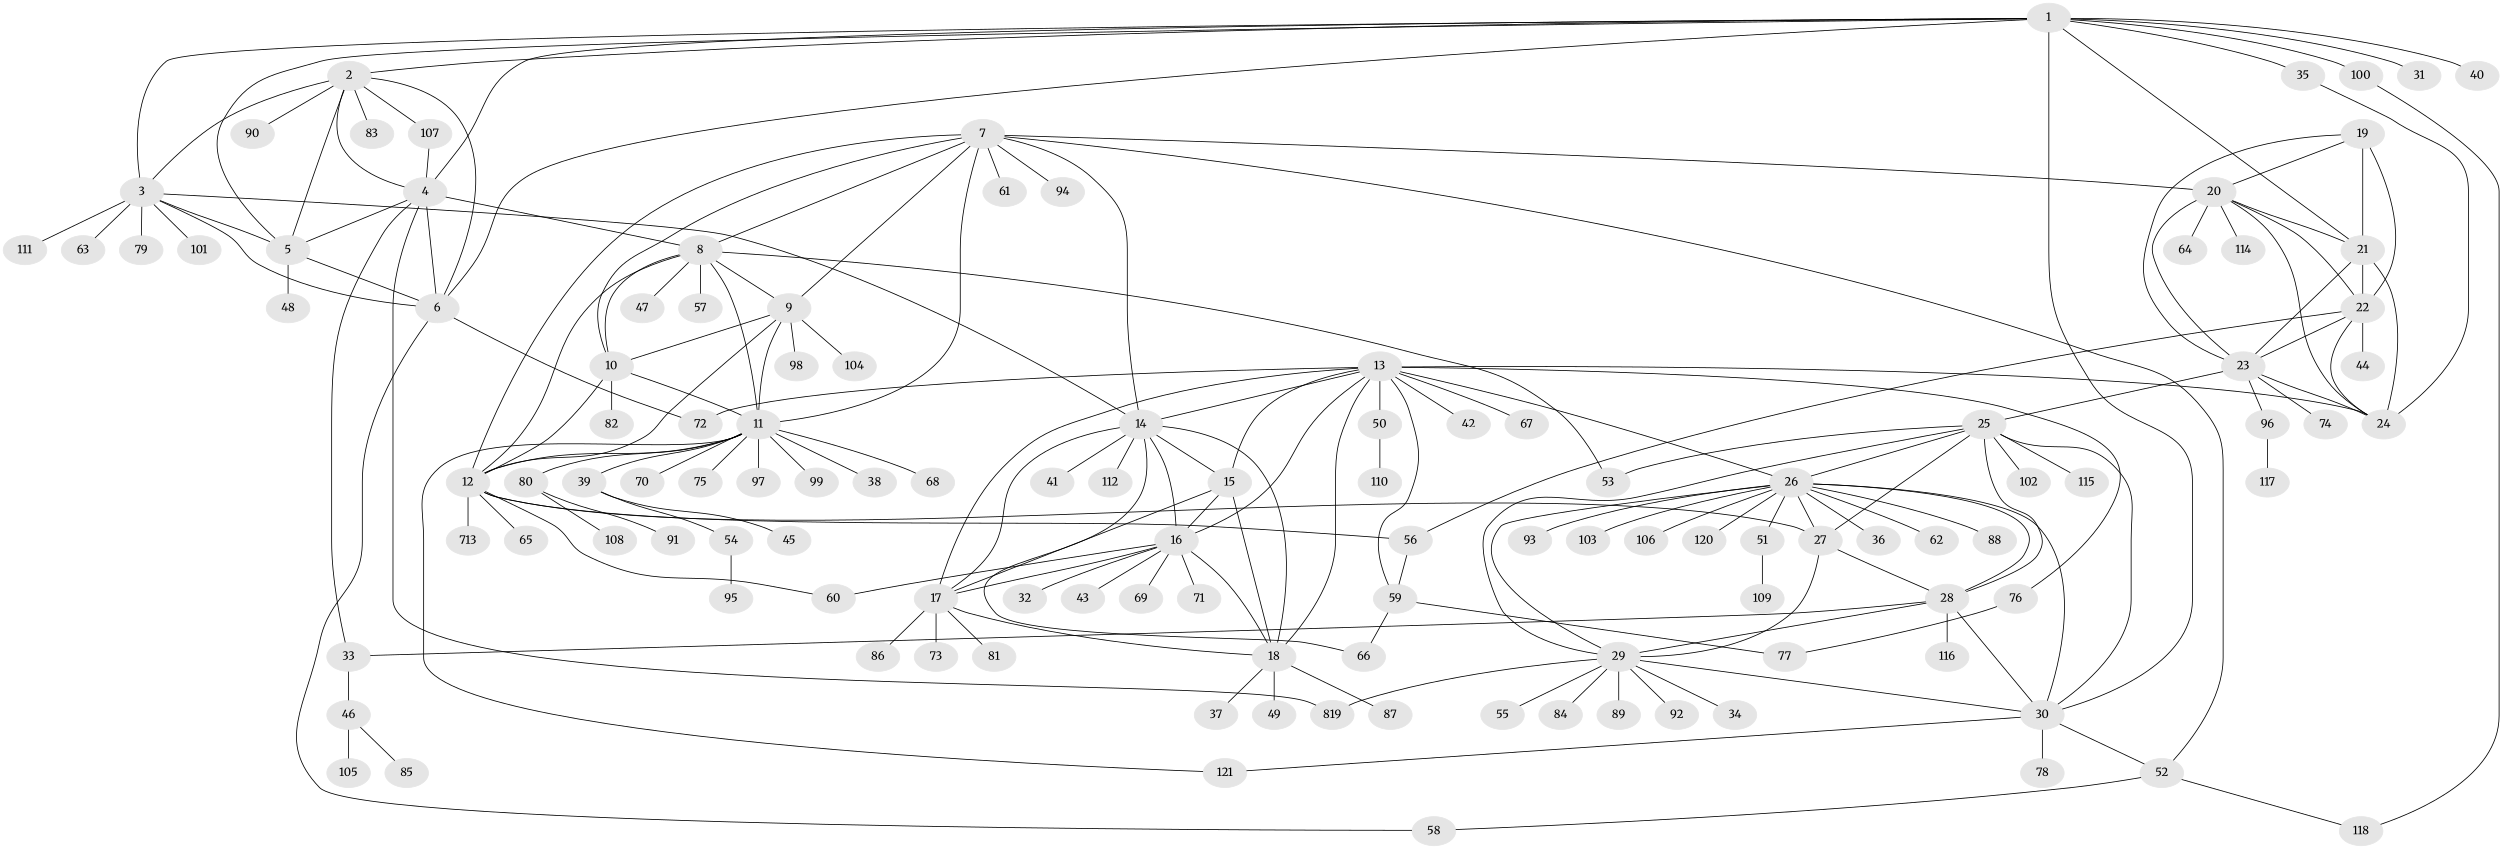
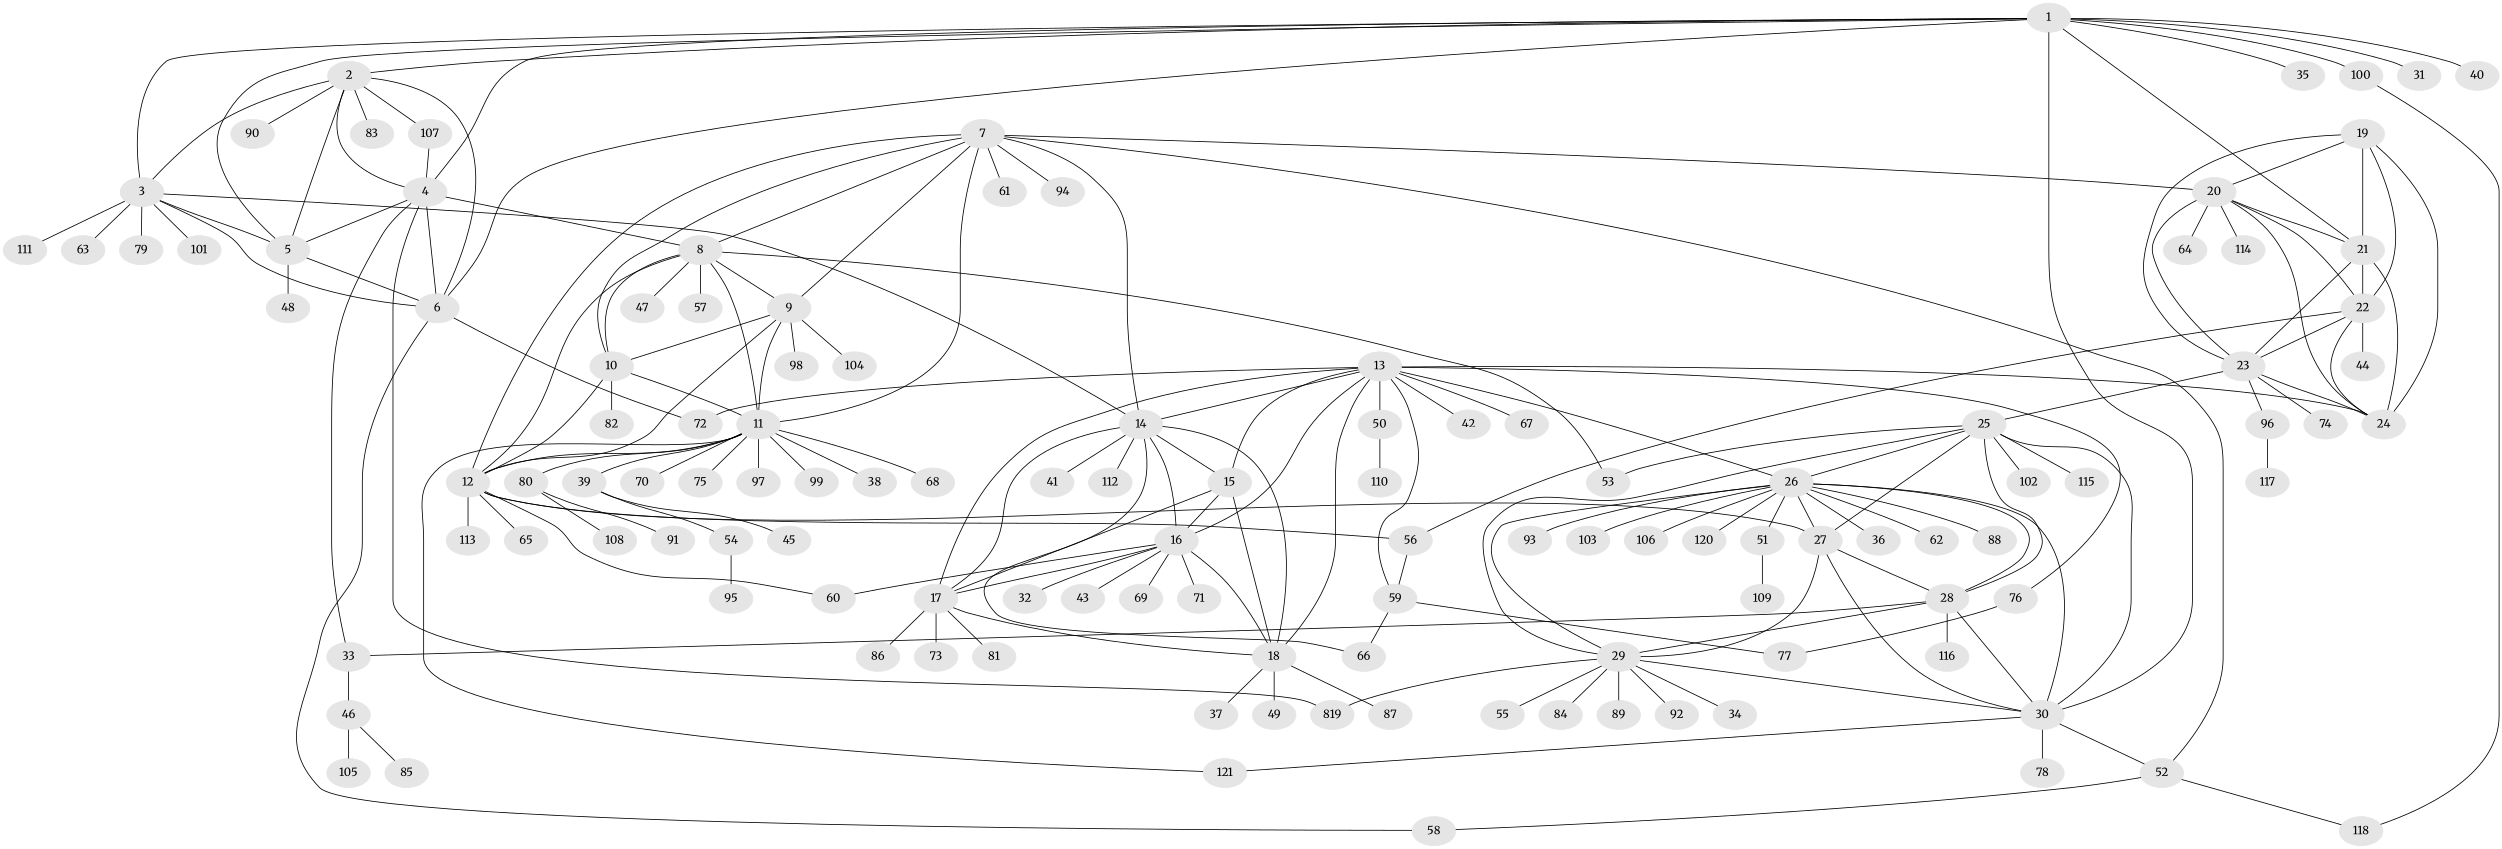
edge "35" -- "24": now "19" -- "24"
node "713": label "713" -> "113"
edge "27" -- "30": added
